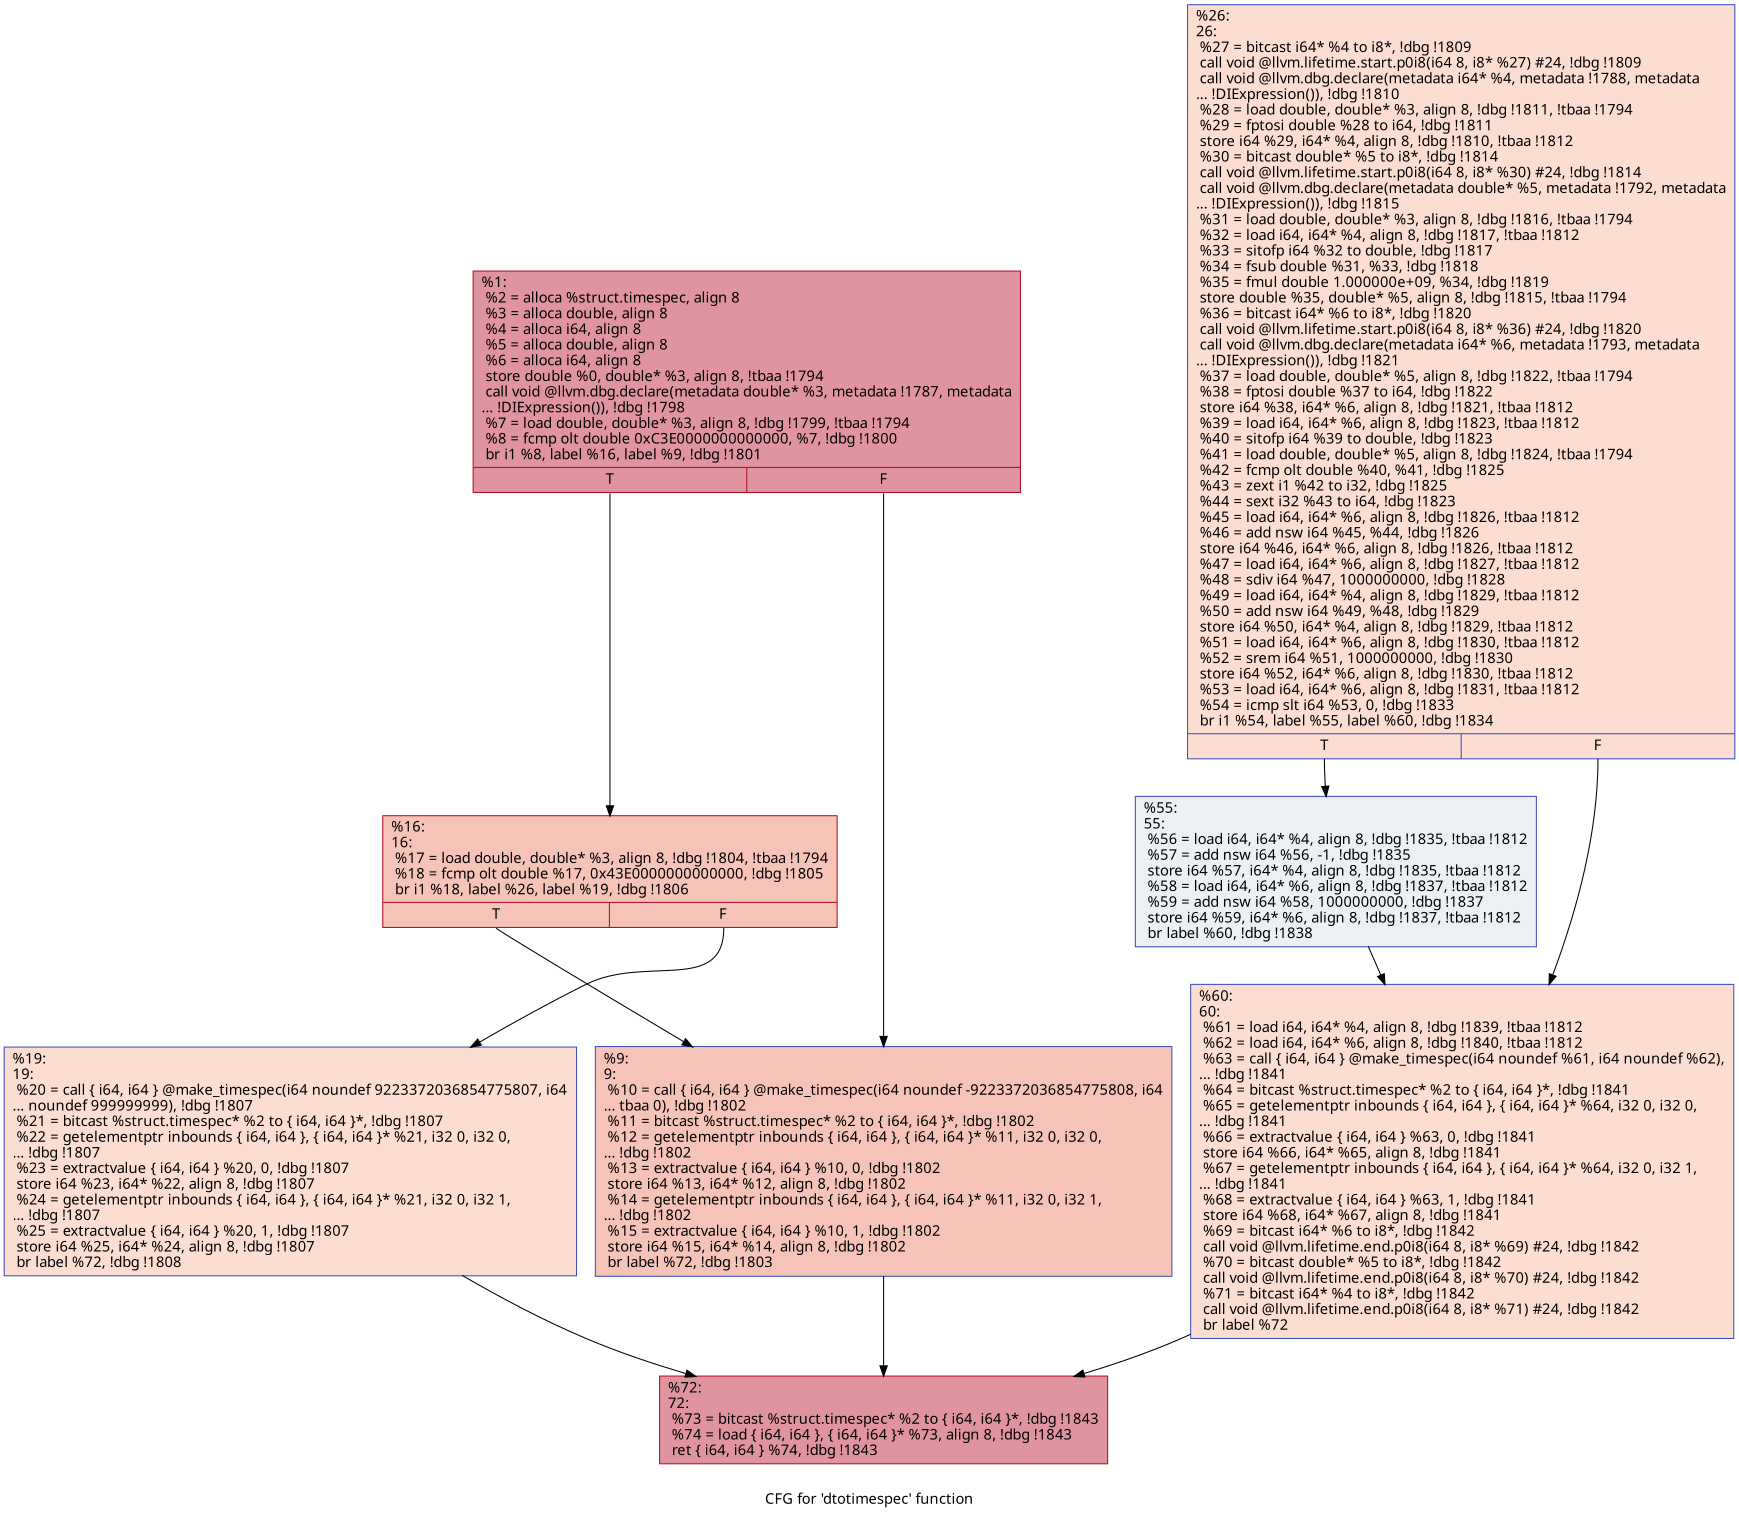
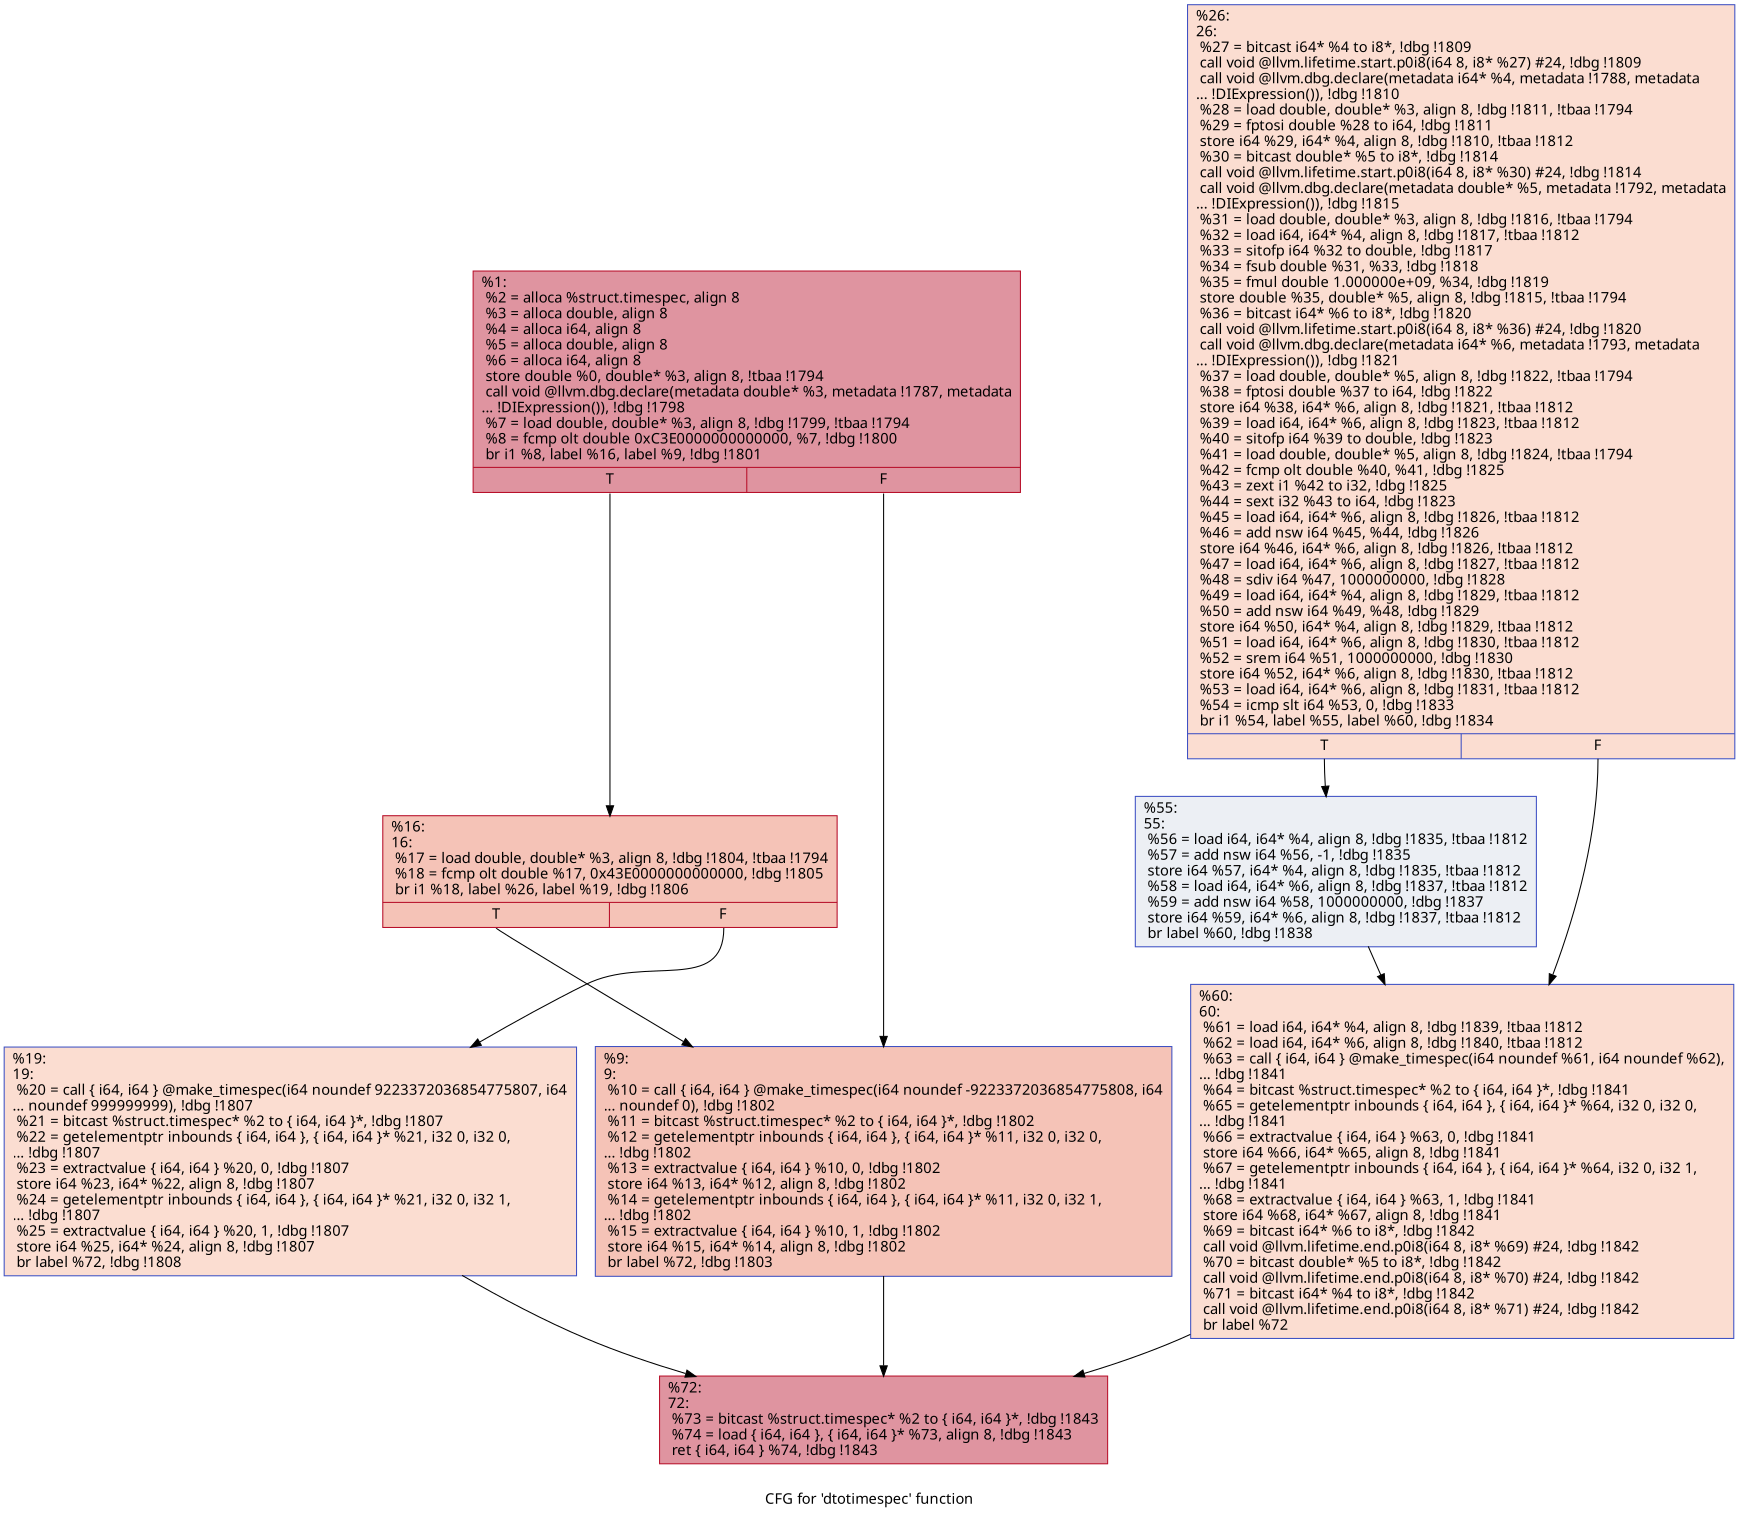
node "%9:": text "... tbaa 0), !dbg !1802" -> "... noundef 0), !dbg !1802"
